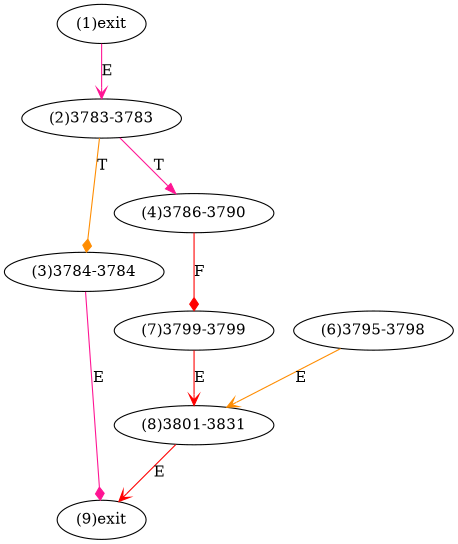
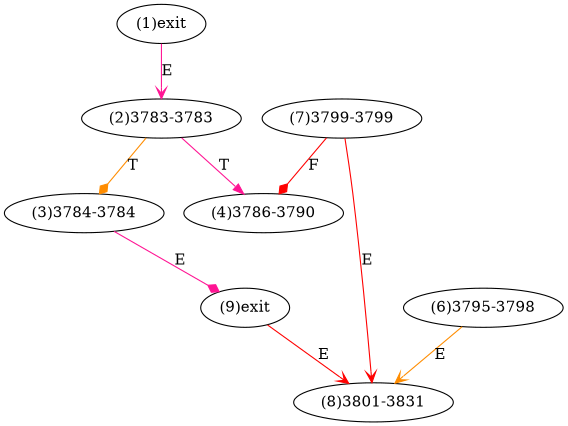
edge "(4)3786-3790" -> "(7)3799-3799": reversed
edge "(8)3801-3831" -> "(9)exit": reversed
